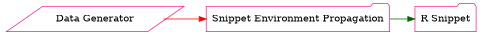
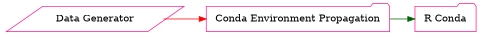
node "Snippet Environment Propagation": label "Snippet Environment Propagation" -> "Conda Environment Propagation"
node "R Snippet": label "R Snippet" -> "R Conda"
